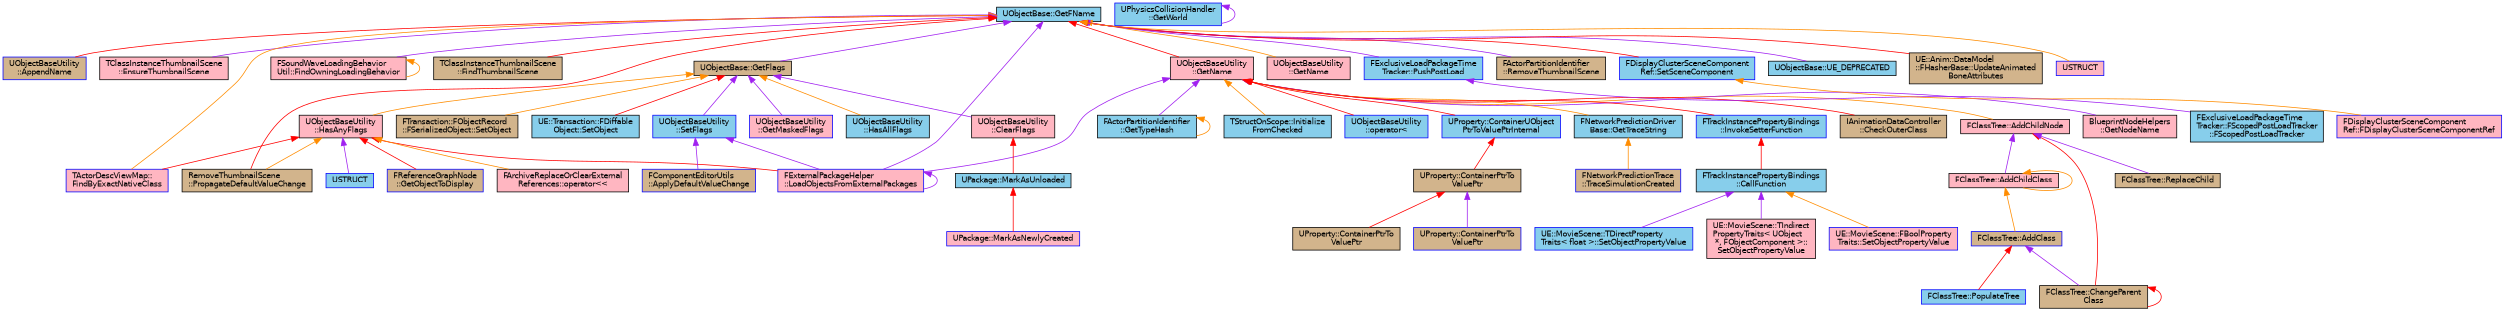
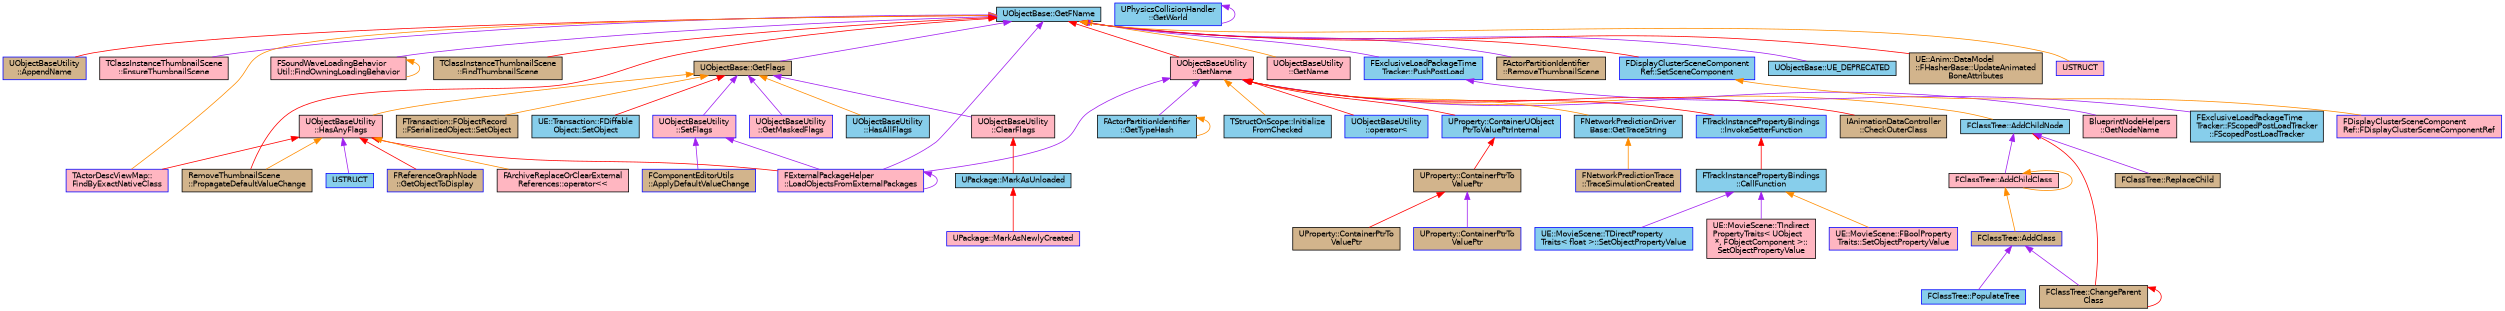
node "UObjectBaseUtility ::SetFlags": fillcolor skyblue -> lightpink
node "FClassTree::AddChildNode": fillcolor lightpink -> skyblue
edge "FClassTree::PopulateTree" -> "FClassTree::AddClass": color red -> purple
